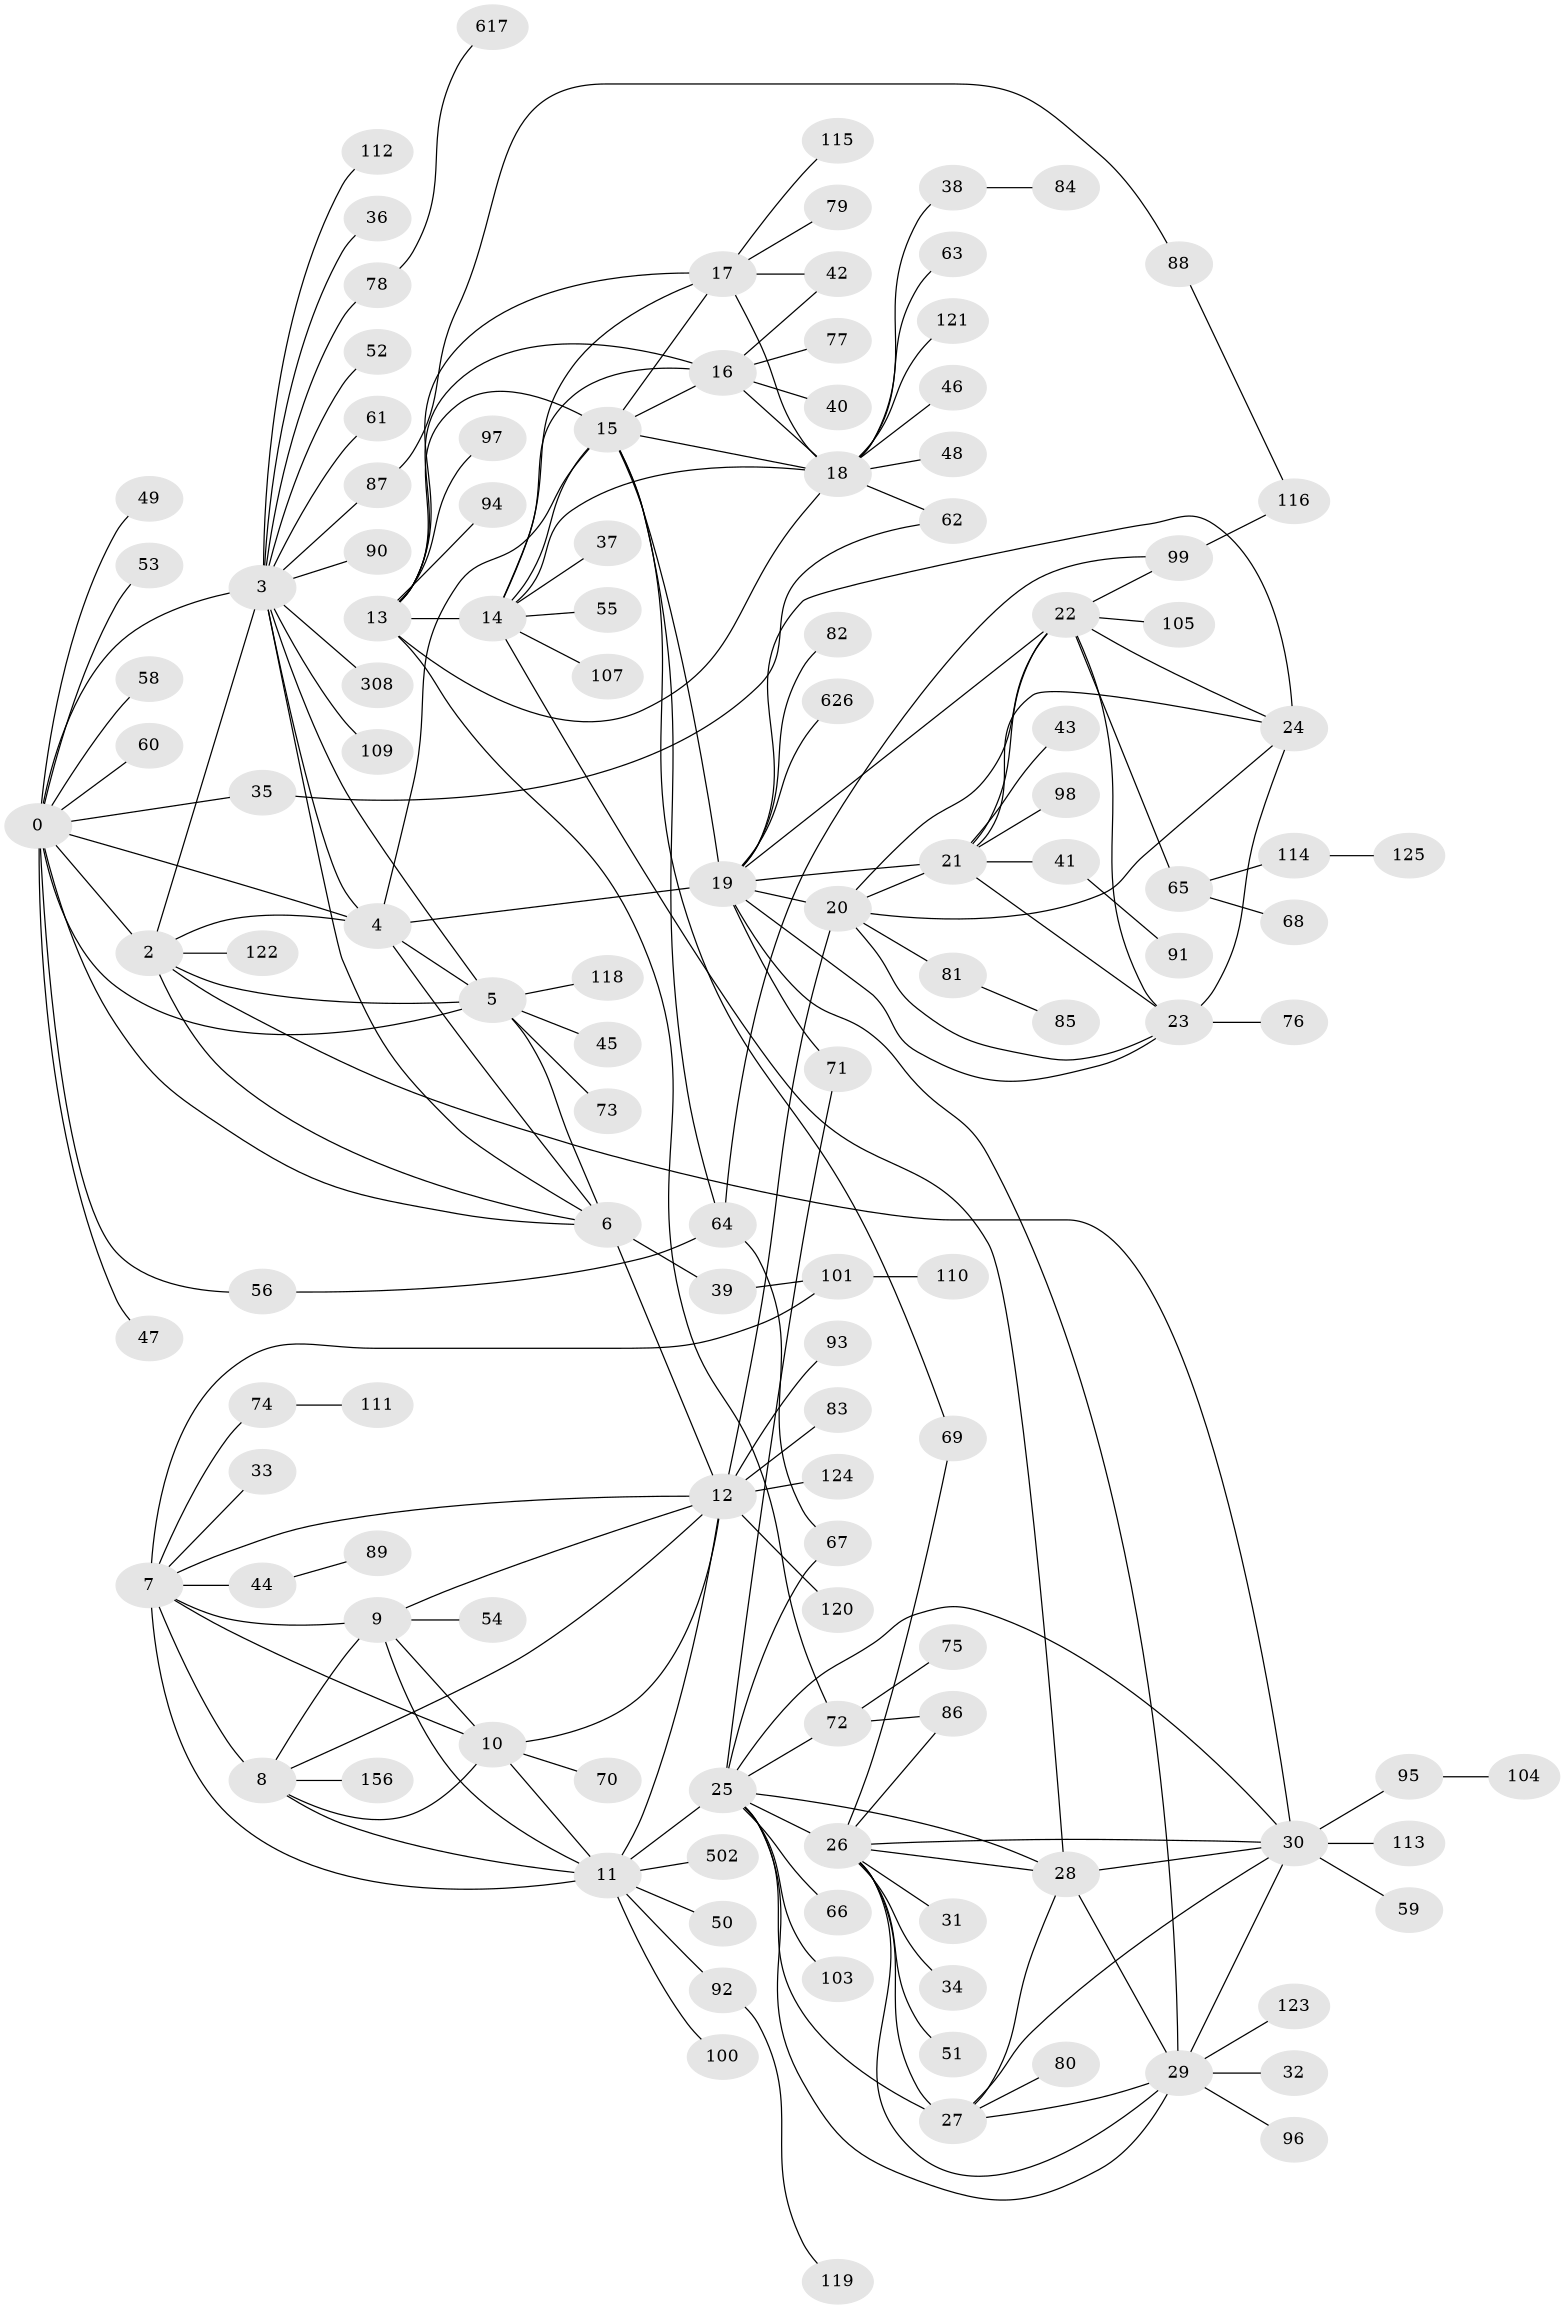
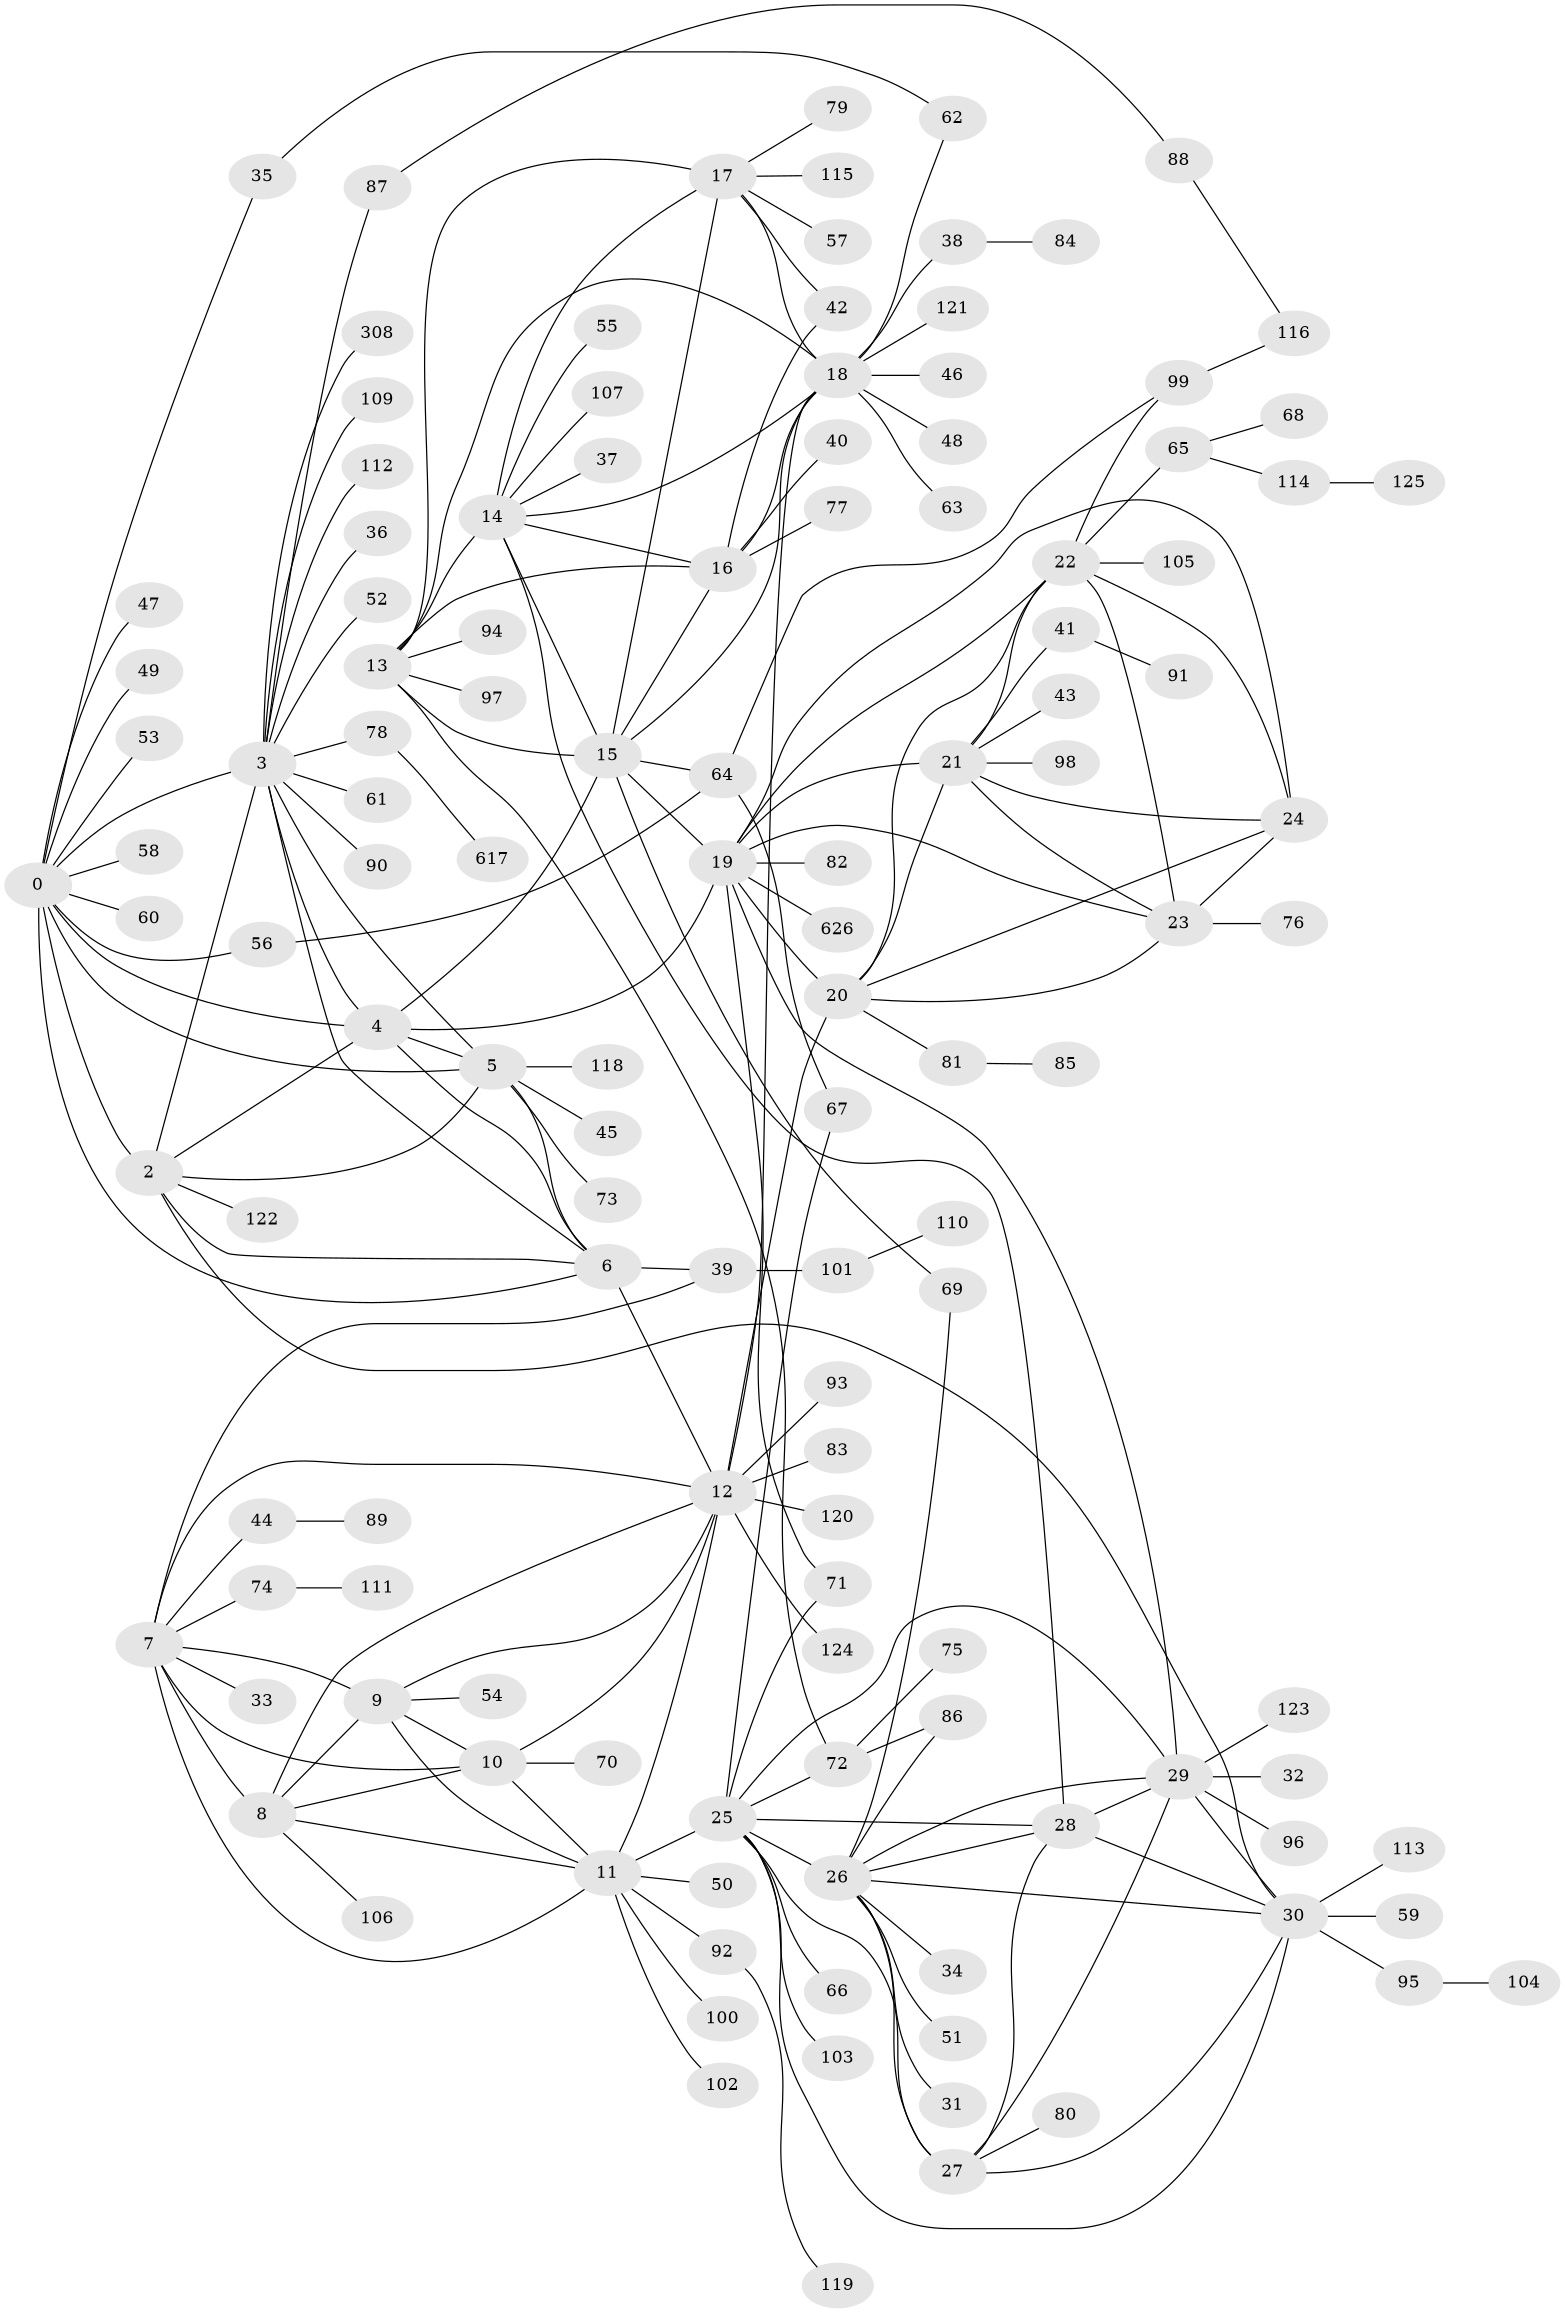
node "57": added
edge "18" -- "12": added
edge "101" -- "7": now "39" -- "7"
node "156": label "156" -> "106"
node "502": label "502" -> "102"
